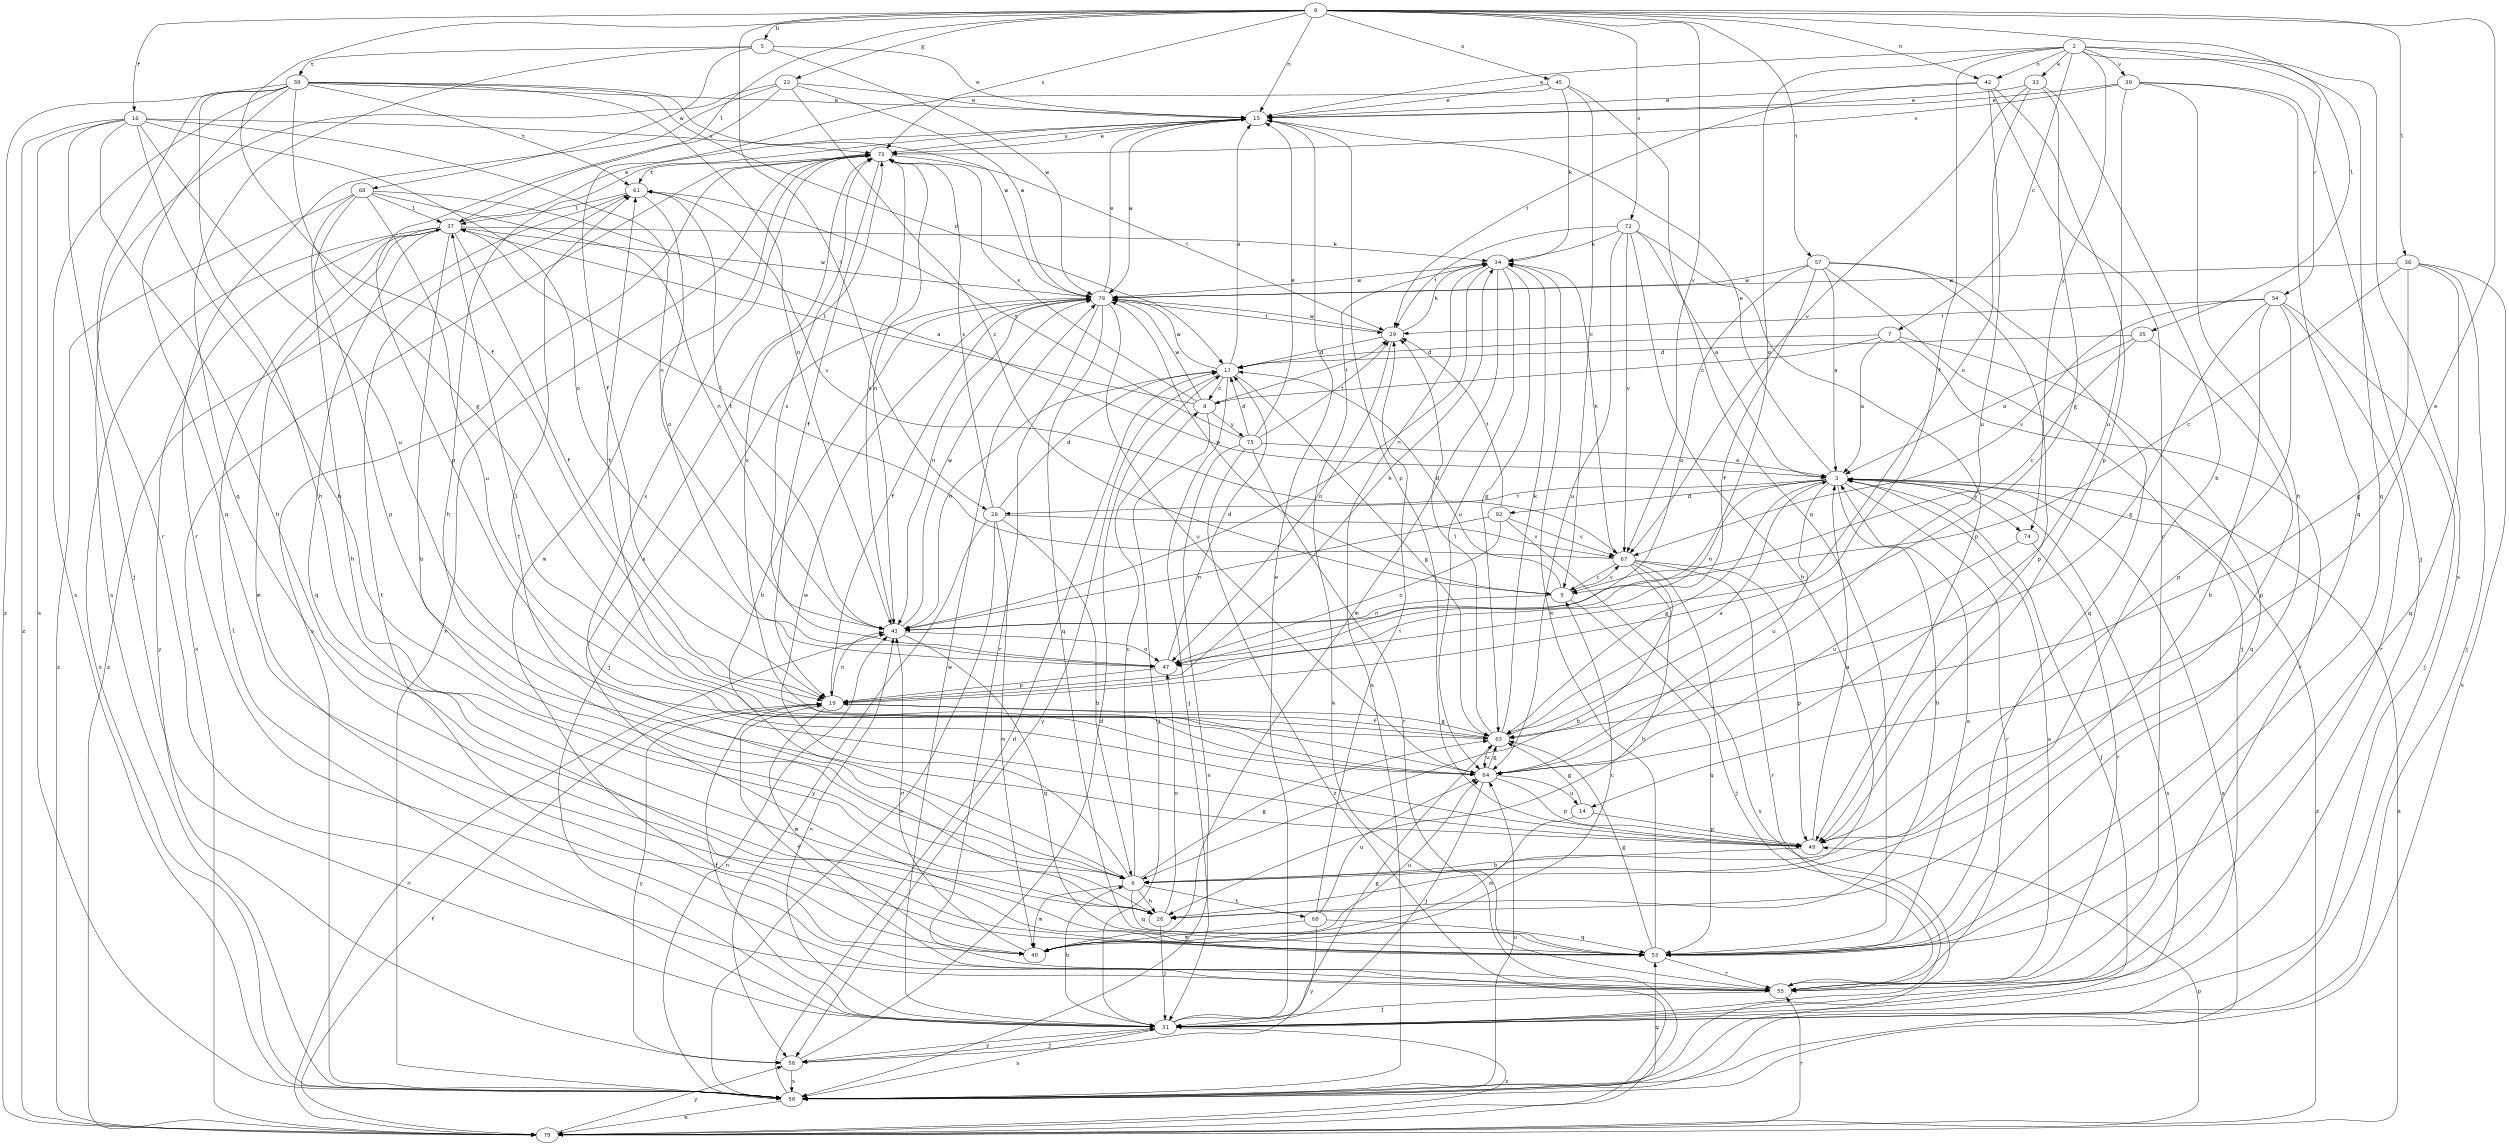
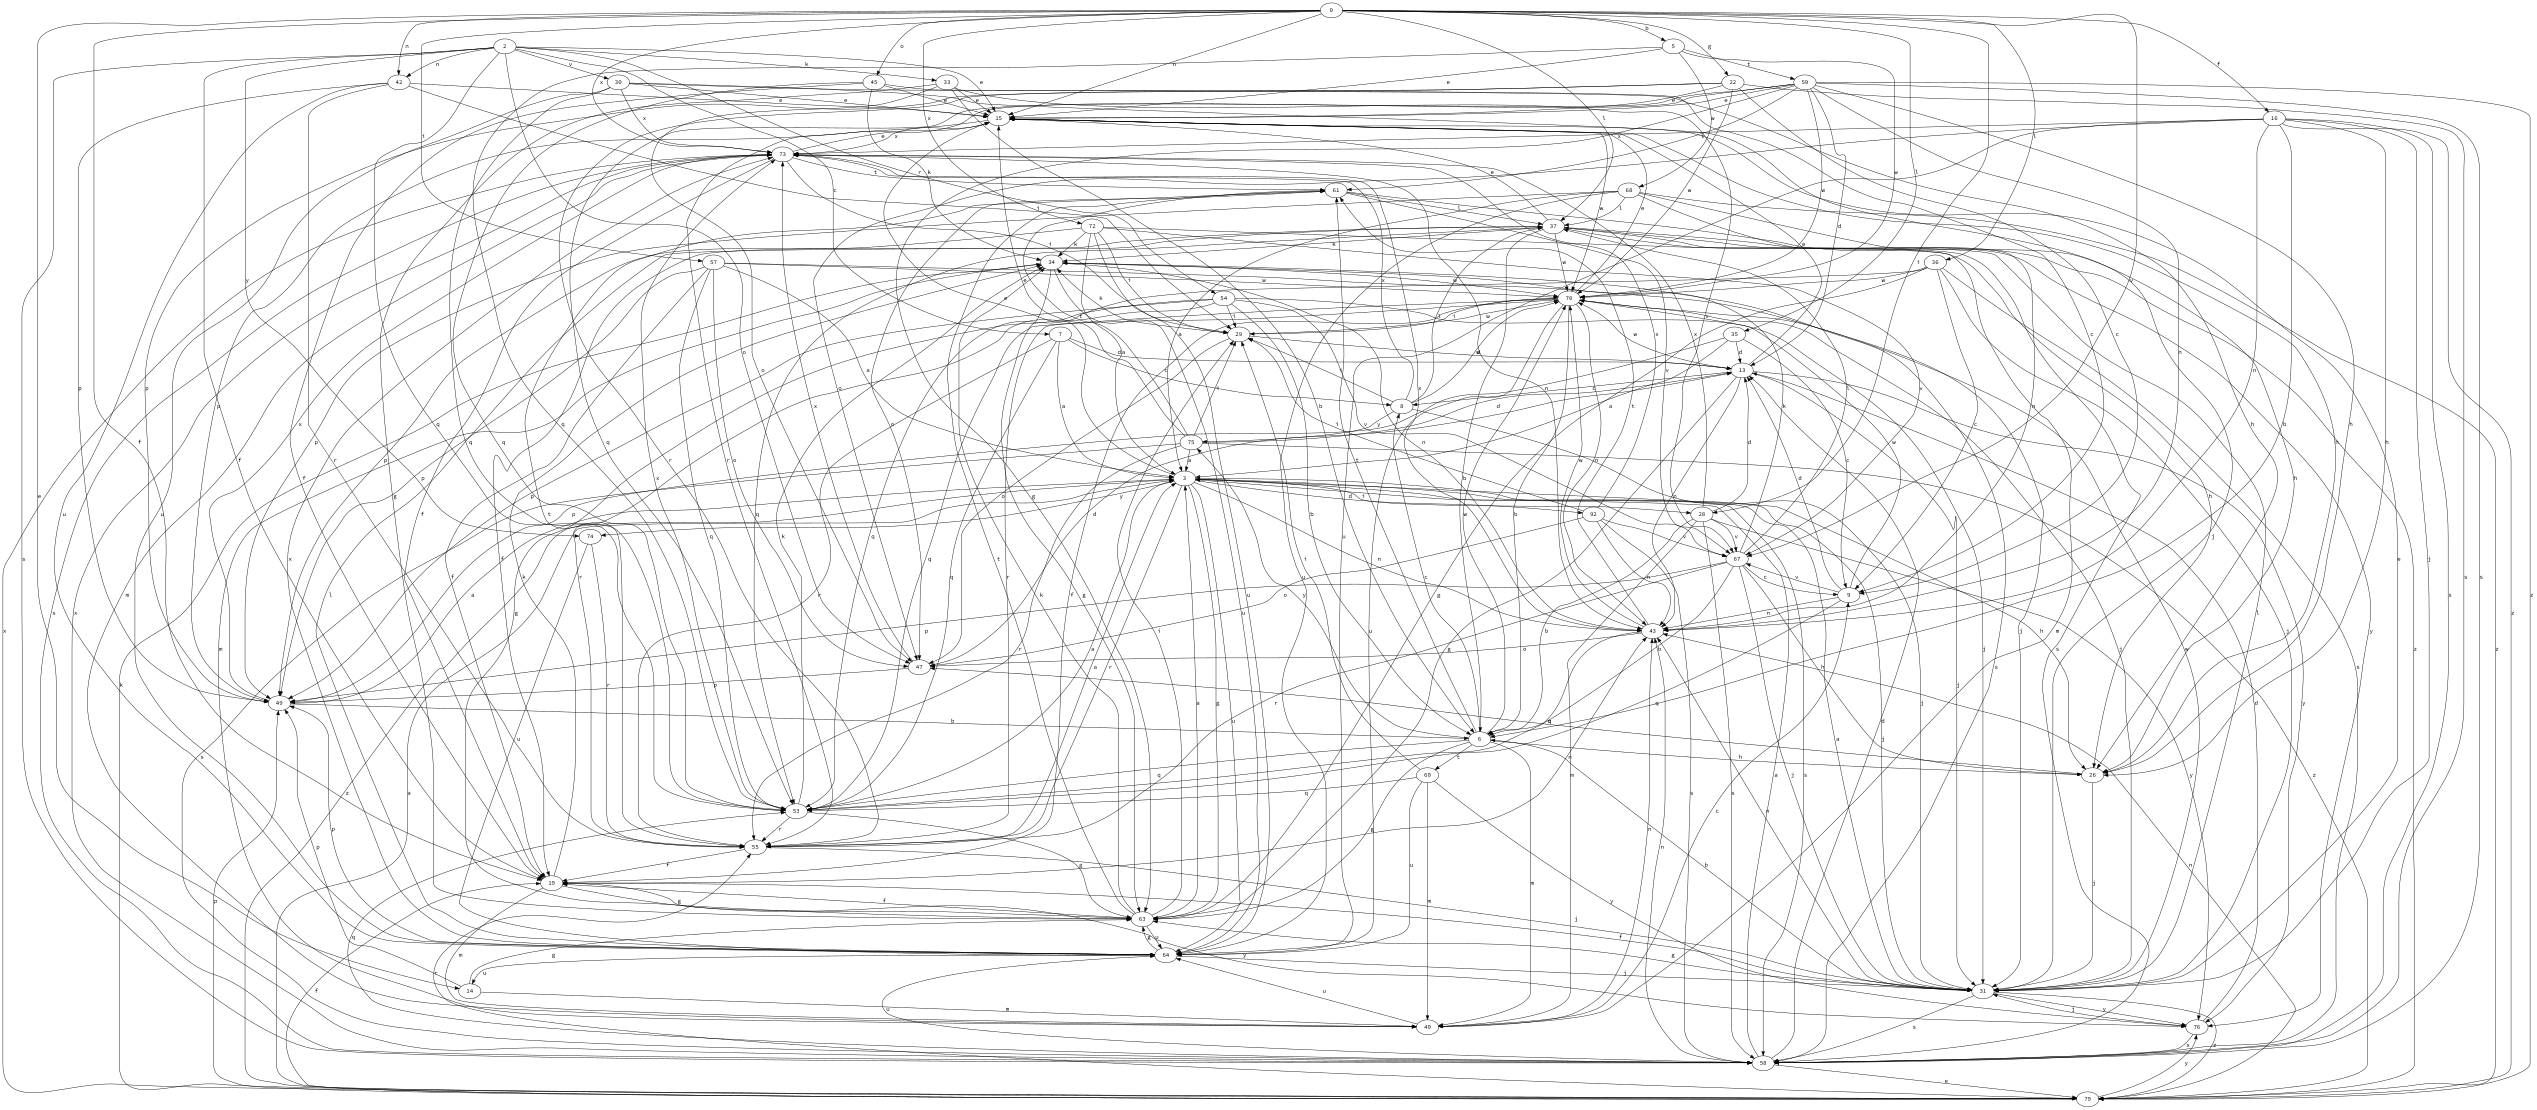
edge "92" -> "73": added, label "x"
edge "31" -> "3": added, label "a"
edge "6" -> "75": added, label "y"
edge "47" -> "19": now "47" -> "49"
node "56": label "56" -> "76"
